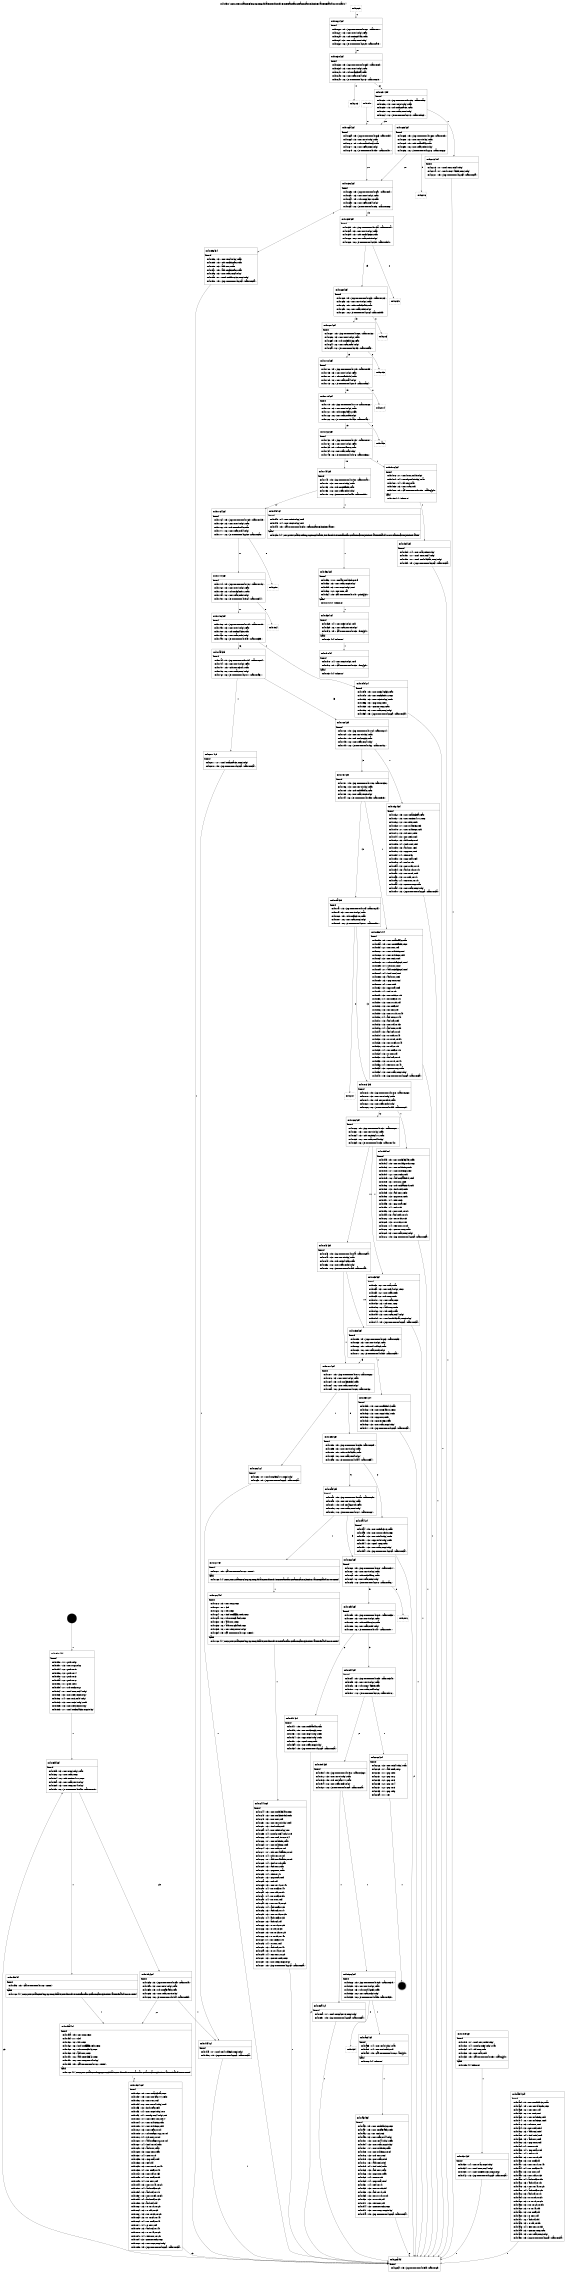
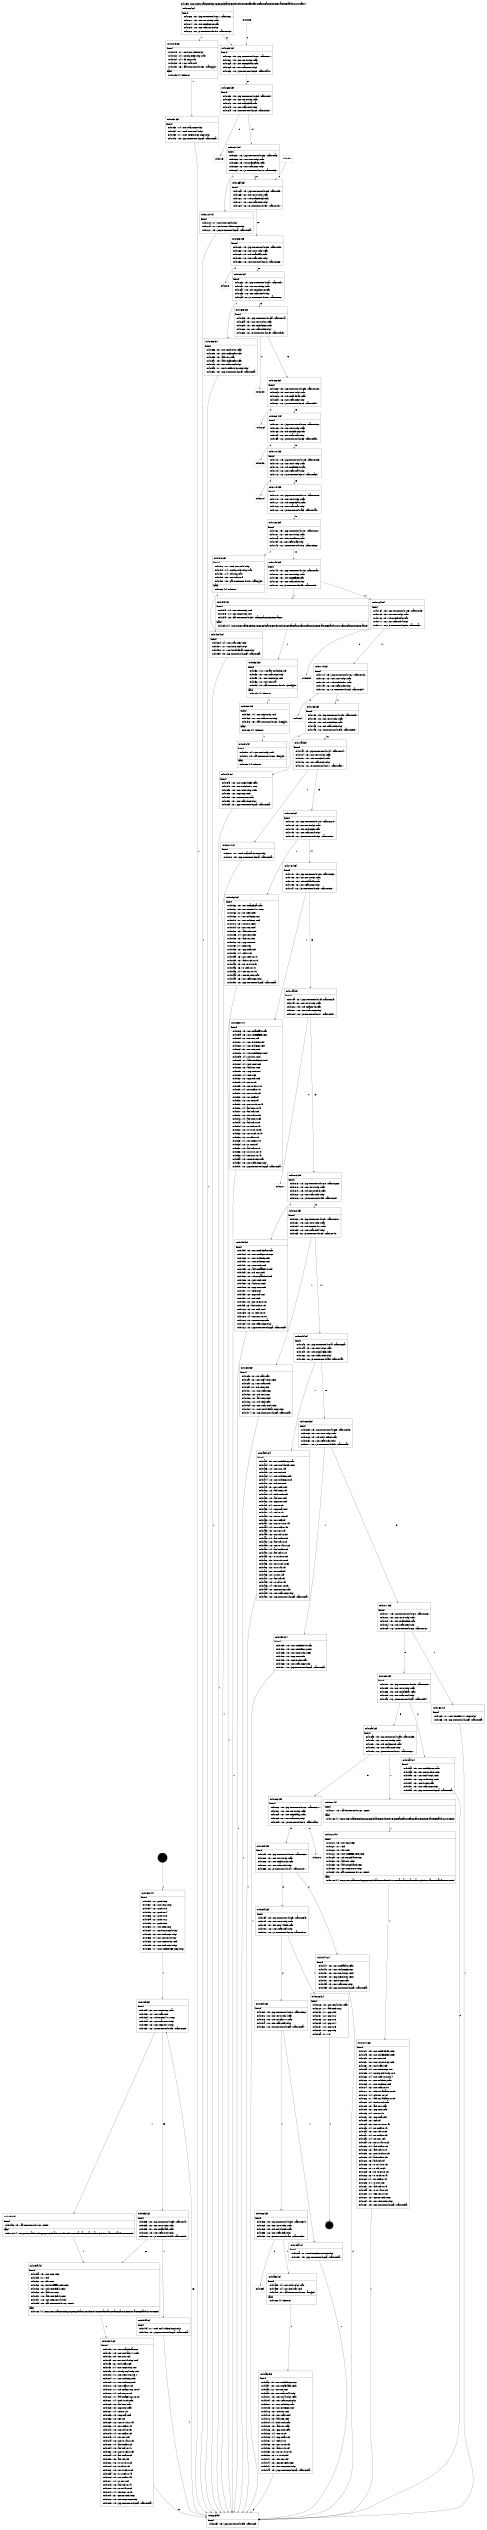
node "0x40160c [22]": added
edge "0x40166a [25]" -> "0x40169c [25]": now "0x40166a [25]" -> "0x401683 [25]"
node "0x401a53": removed
edge "0x4017c8 [25]" -> "0x4017e1 [25]": label " 3" -> " 14"
edge "0x401845 [25]" -> "0x401877 [25]": now "0x401845 [25]" -> "0x401a5f [134]"
edge "0x402011 [12]" -> "0x401b4f [12]": now "0x402011 [12]" -> "0x40226a [5]"
